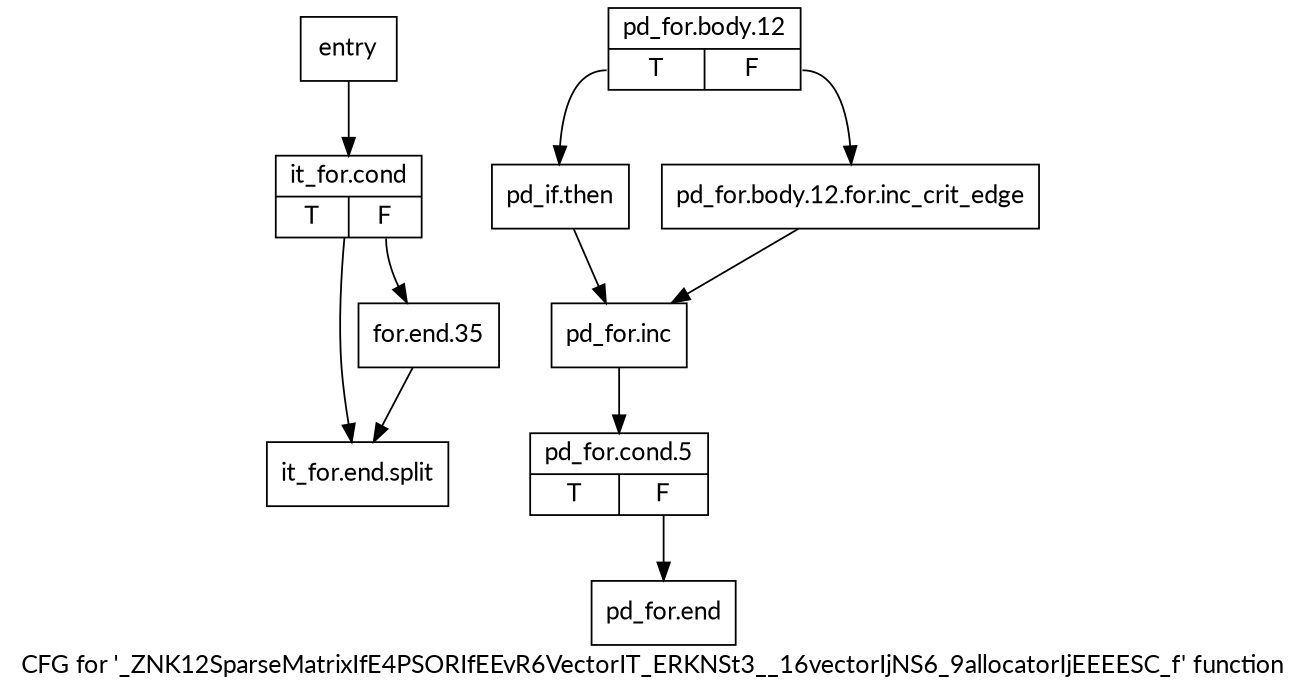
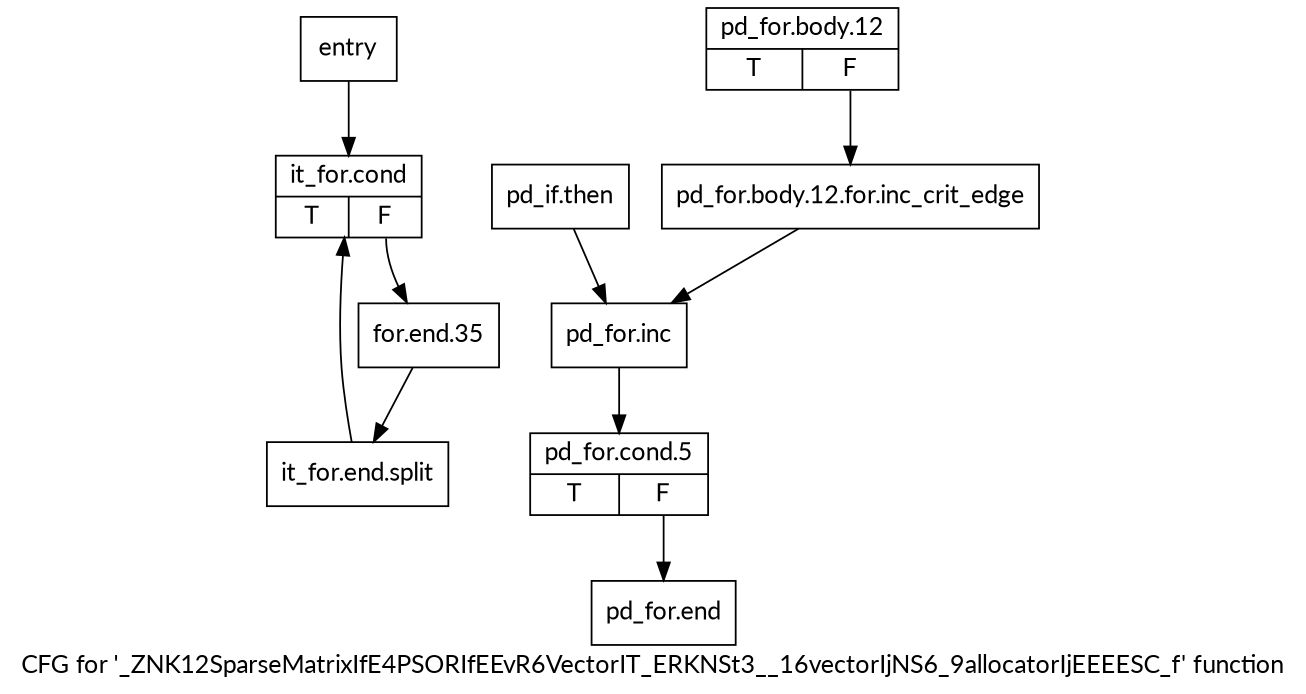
edge "pd_for.body.12" -> "pd_if.then": removed
edge "it_for.cond" -> "it_for.end.split": reversed
